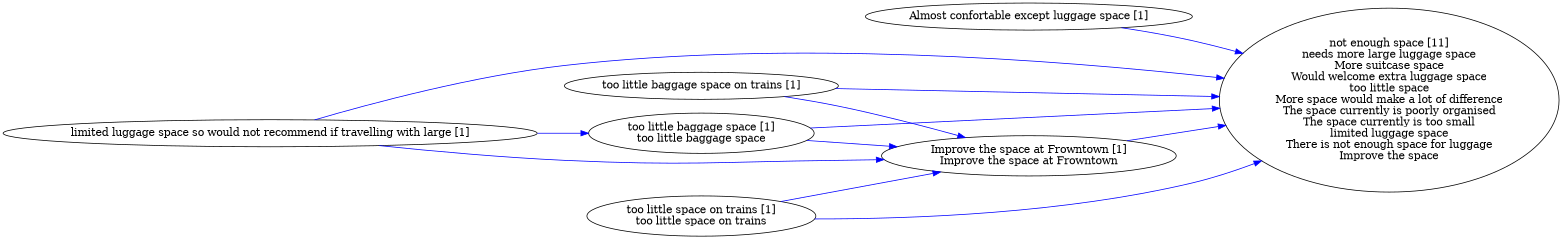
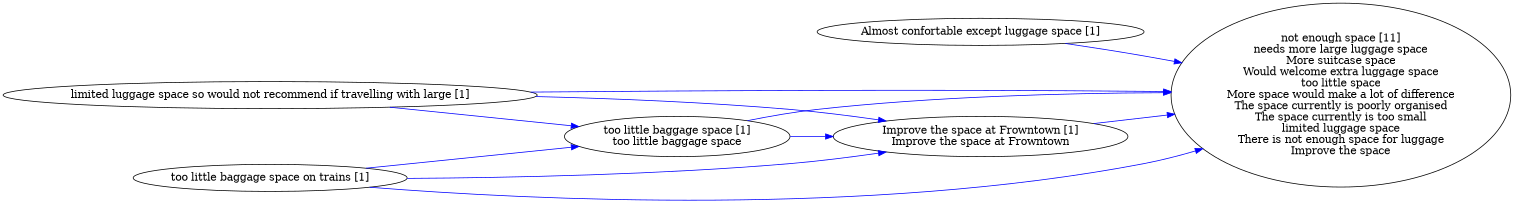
edge "too little baggage space on trains [1]" -> "too little baggage space [1] too little baggage space": added
node "too little space on trains [1] too little space on trains": removed
